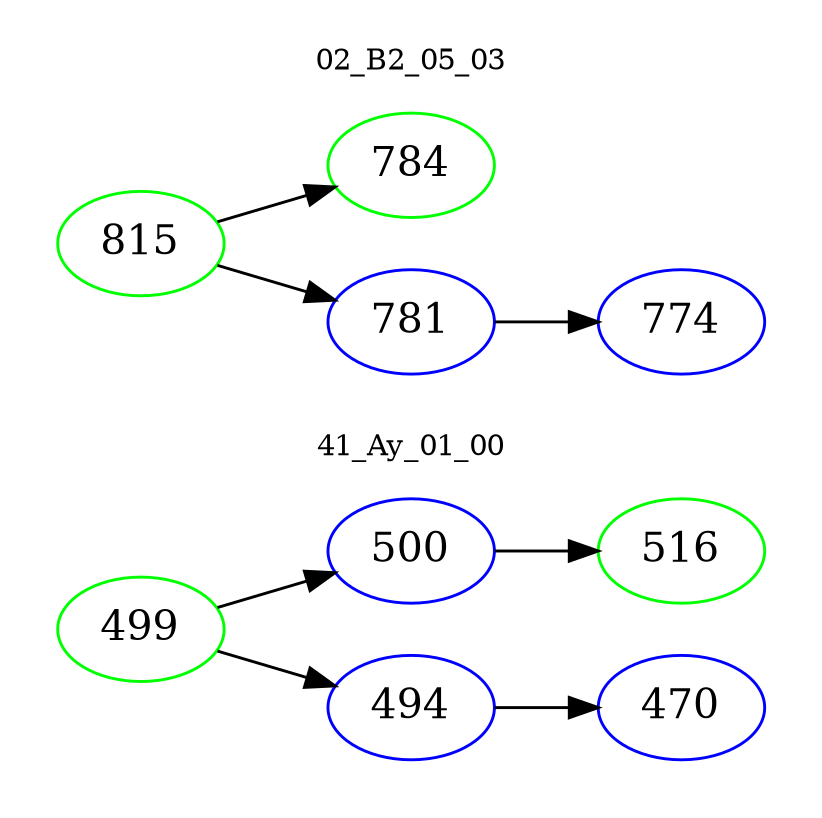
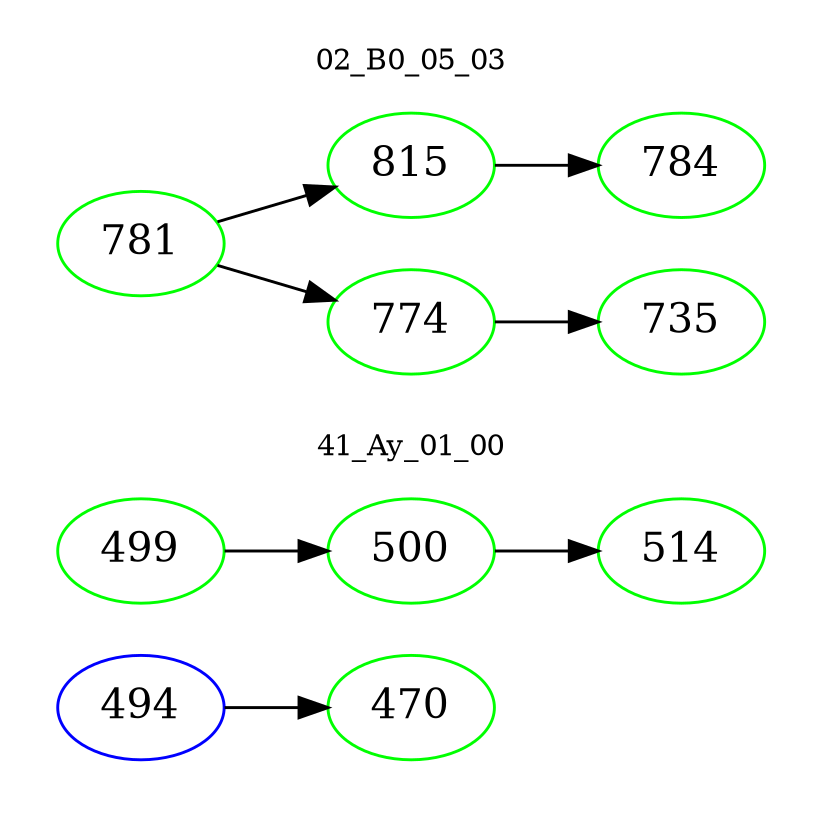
cluster "02_B2_05_03": label "02_B2_05_03" -> "02_B0_05_03"
edge "815" -> "781": reversed
node "781": color blue -> green
node "774": color blue -> green
node "735": added
node "500": color blue -> green
node "516": label "516" -> "514"
edge "499" -> "494": removed
node "470": color blue -> green
